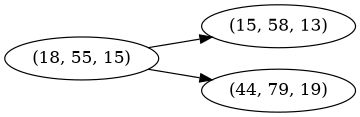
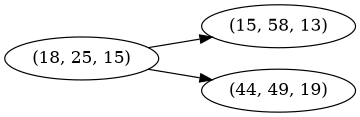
node "(18, 55, 15)": label "(18, 55, 15)" -> "(18, 25, 15)"
node "(44, 79, 19)": label "(44, 79, 19)" -> "(44, 49, 19)"
